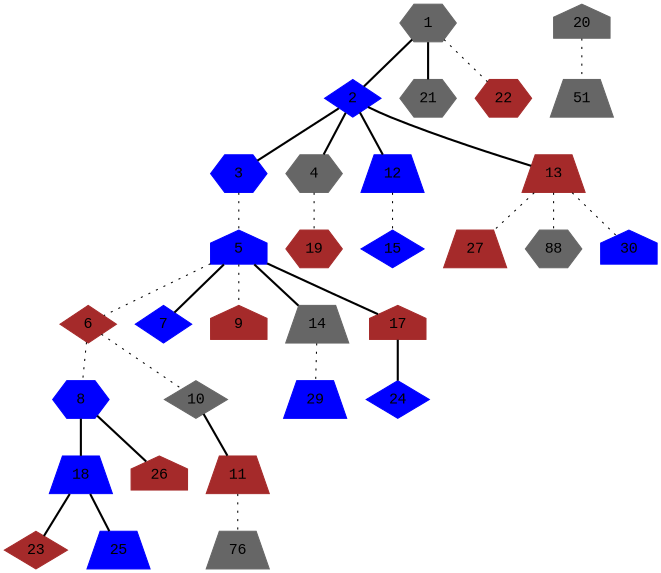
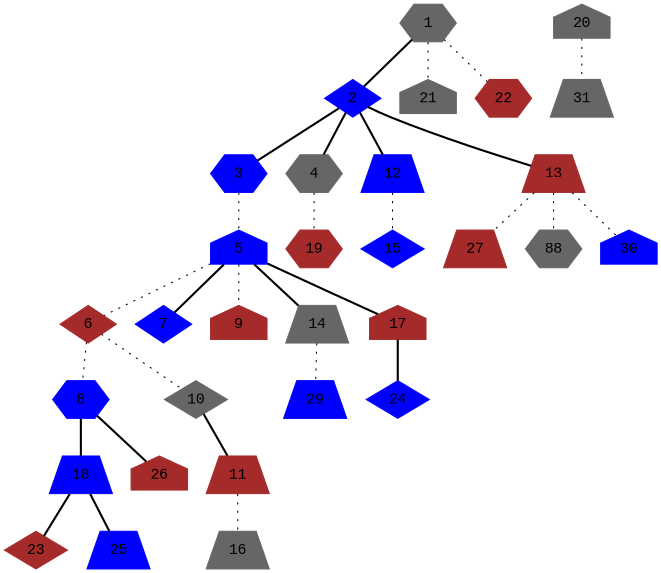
edge "1" -- "21": style bold -> dotted
node "21": shape hexagon -> house
node "51": label "51" -> "31"
node "76": label "76" -> "16"
